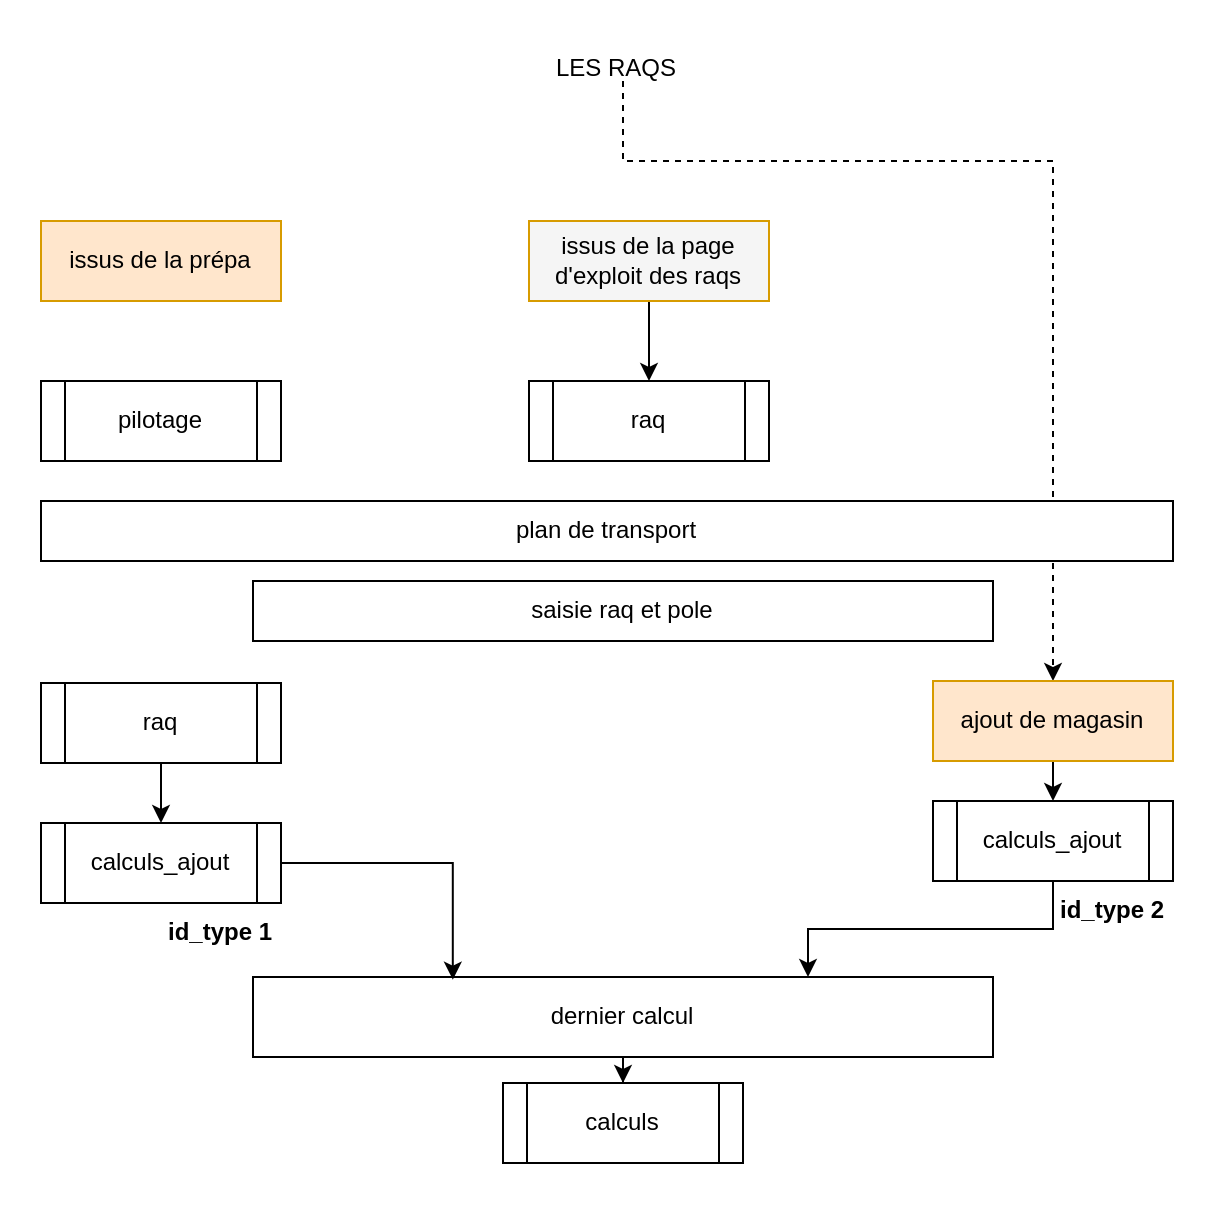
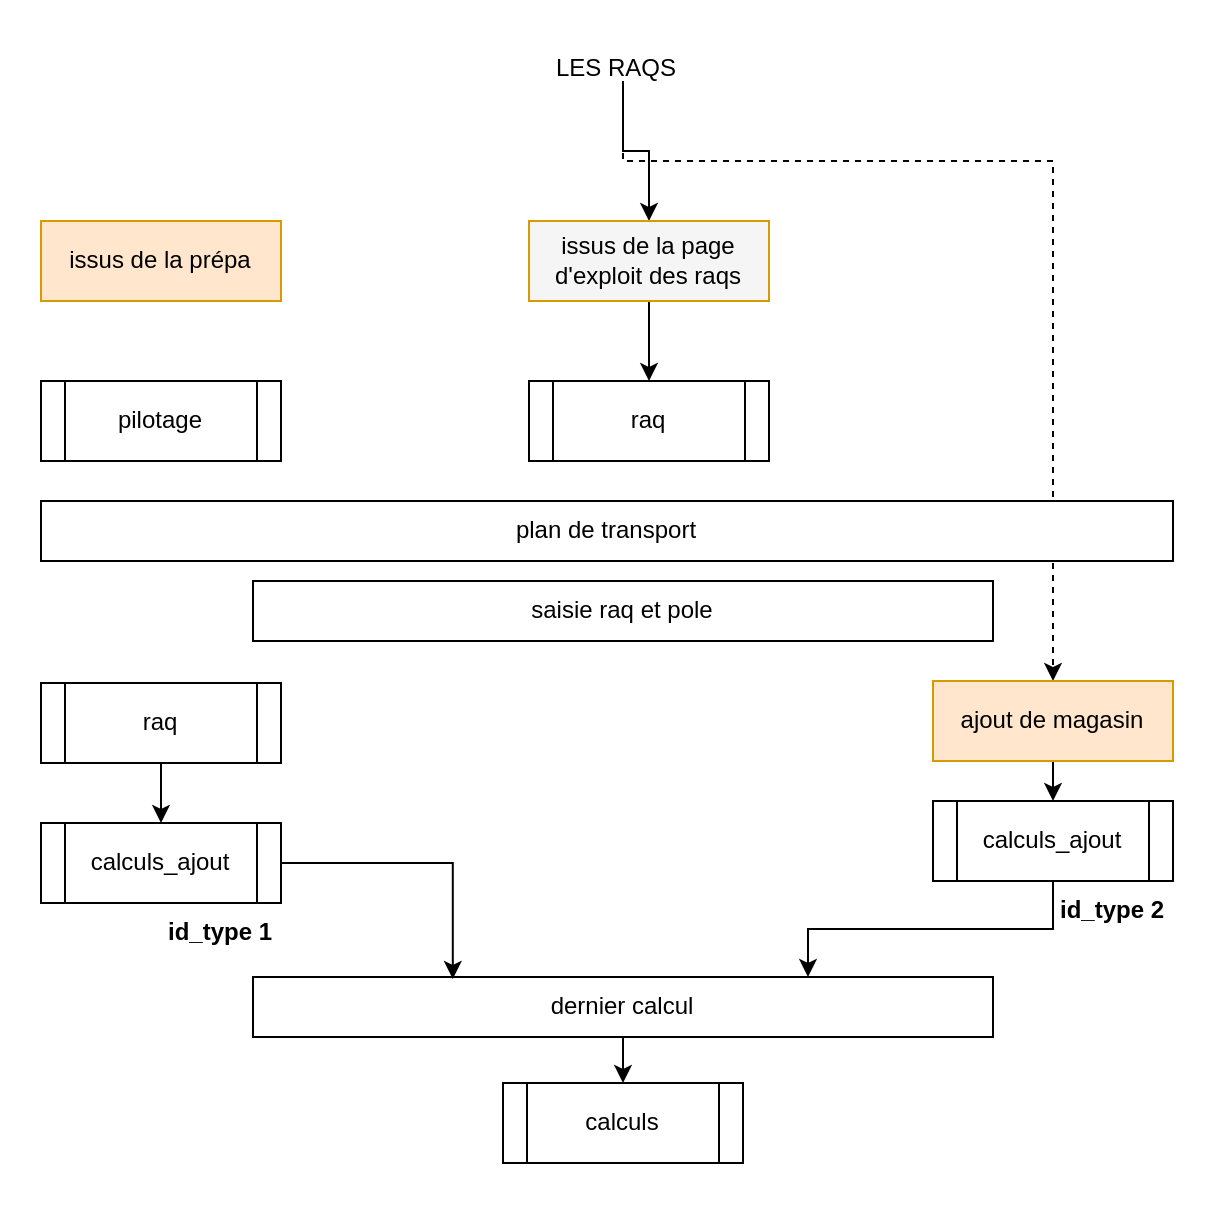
edge "LES RAQS" -> "issus de la page d'exploit des raqs": added
node "dernier calcul": size 740x80 -> 740x60
